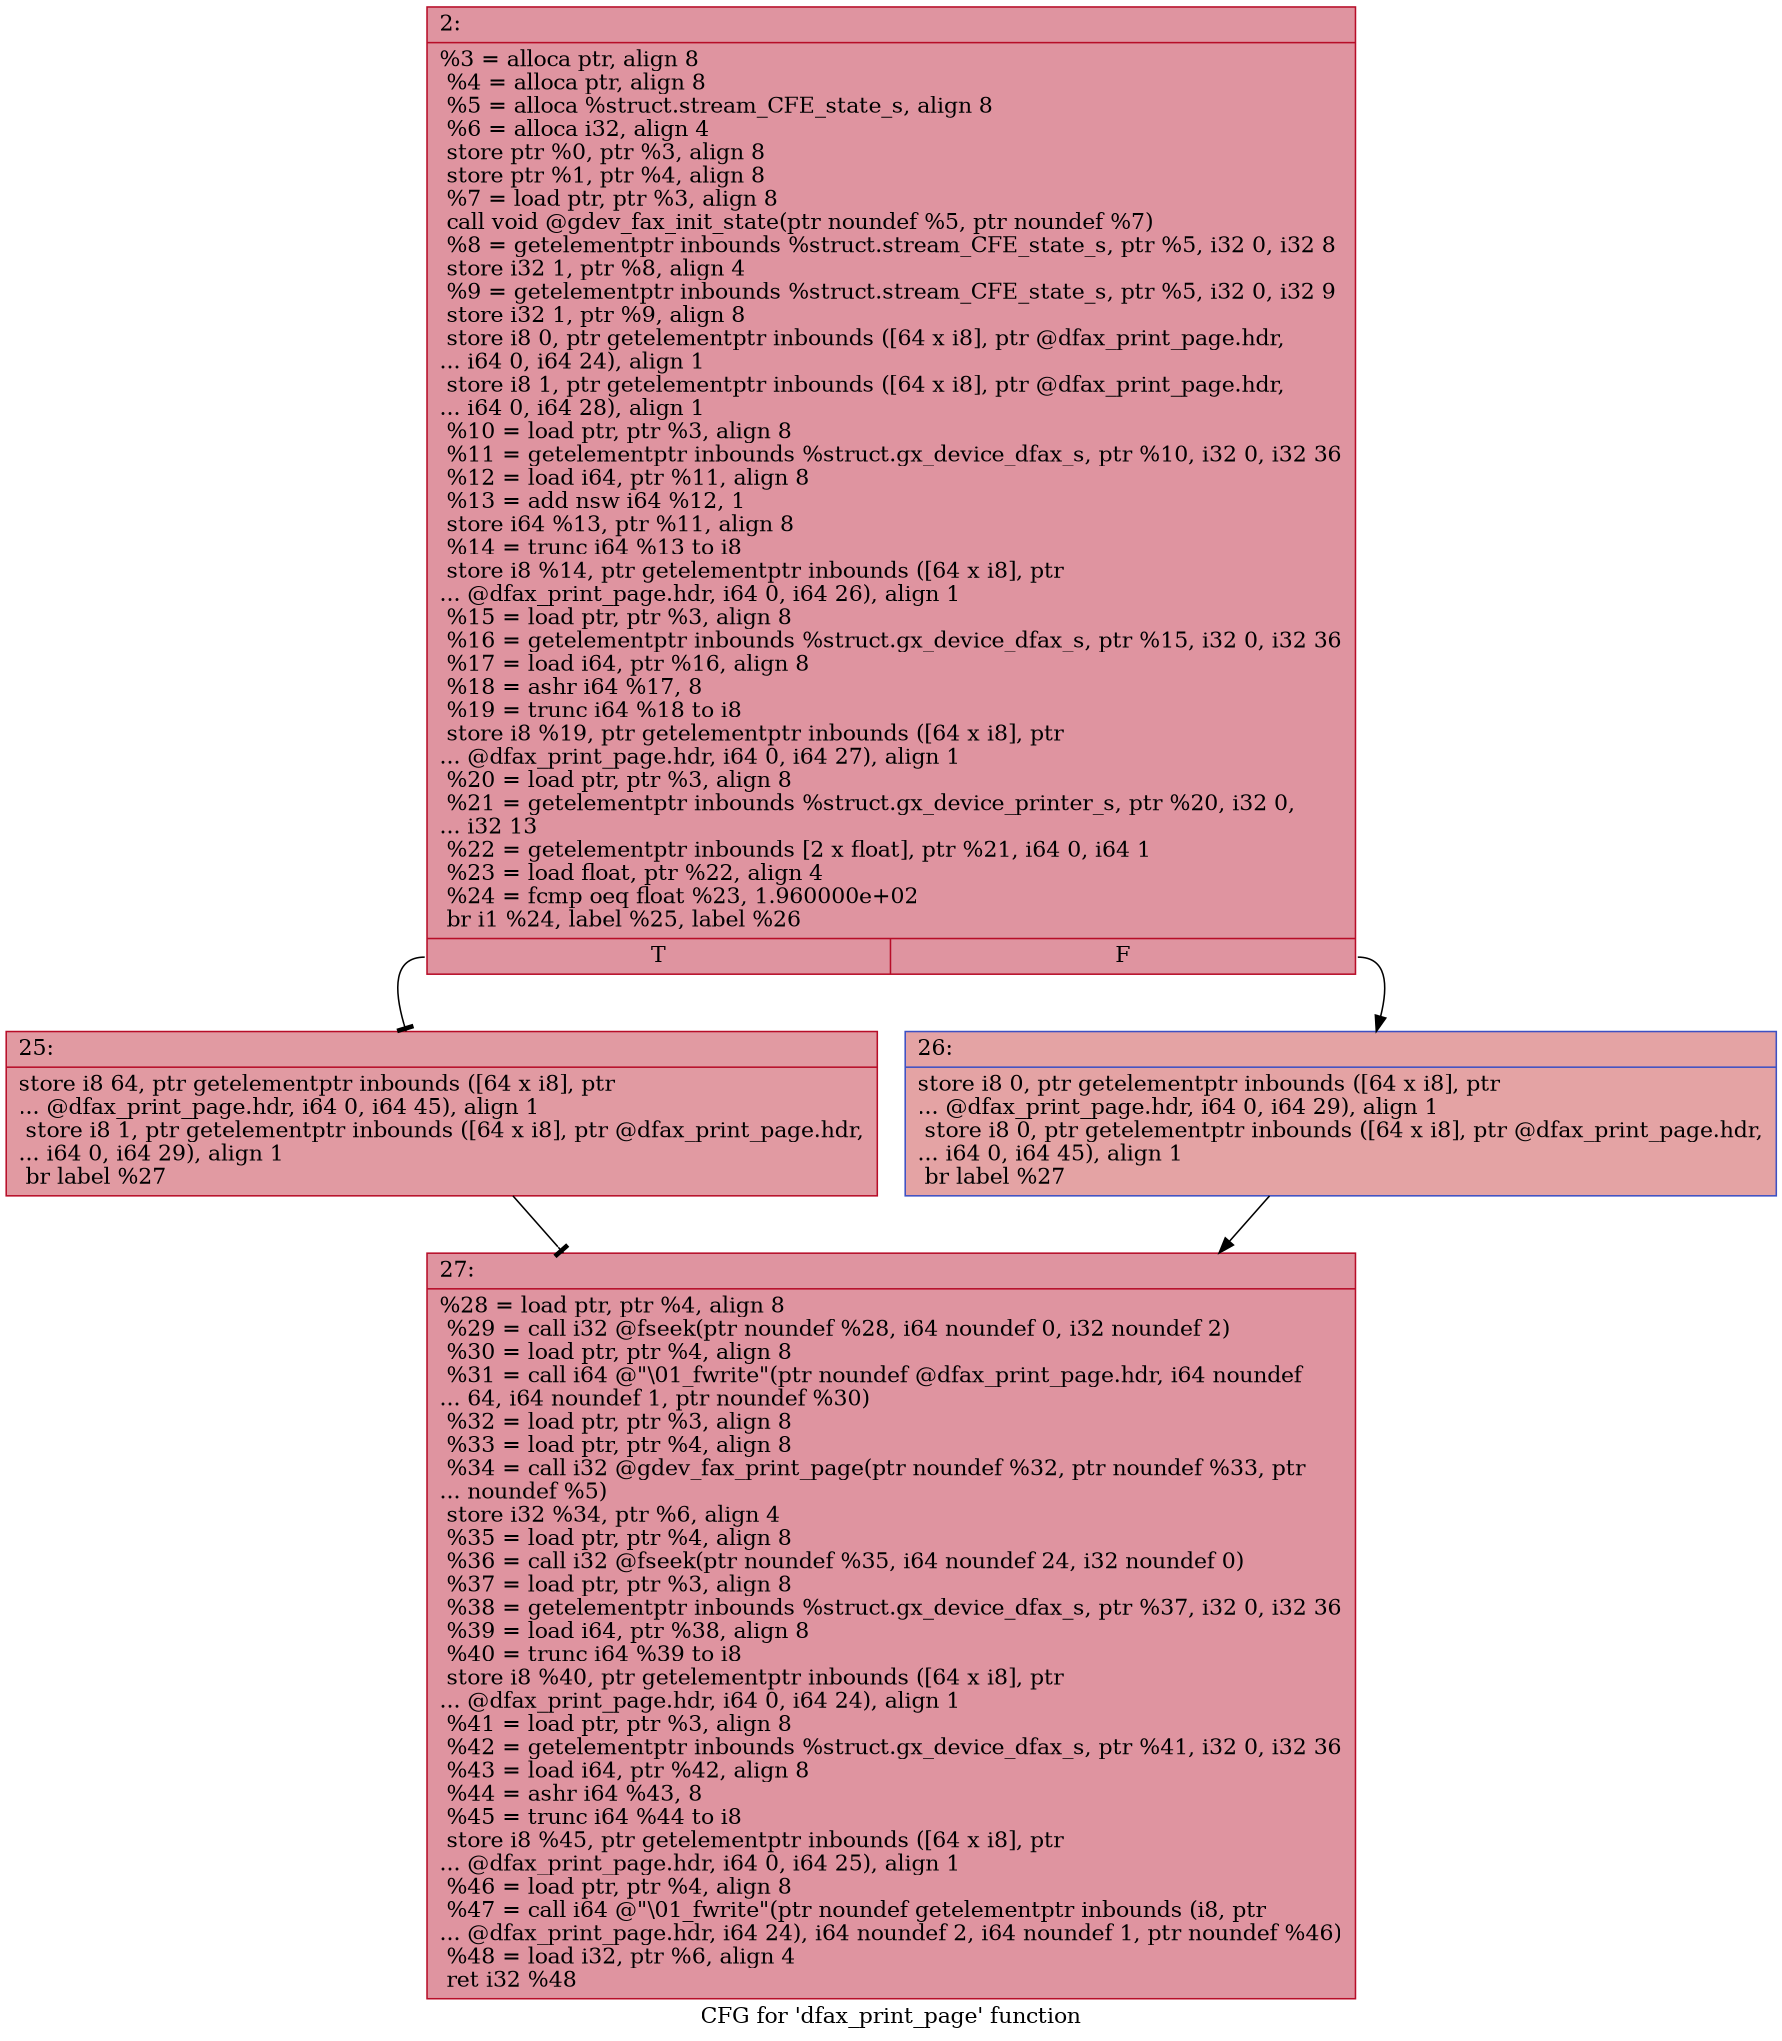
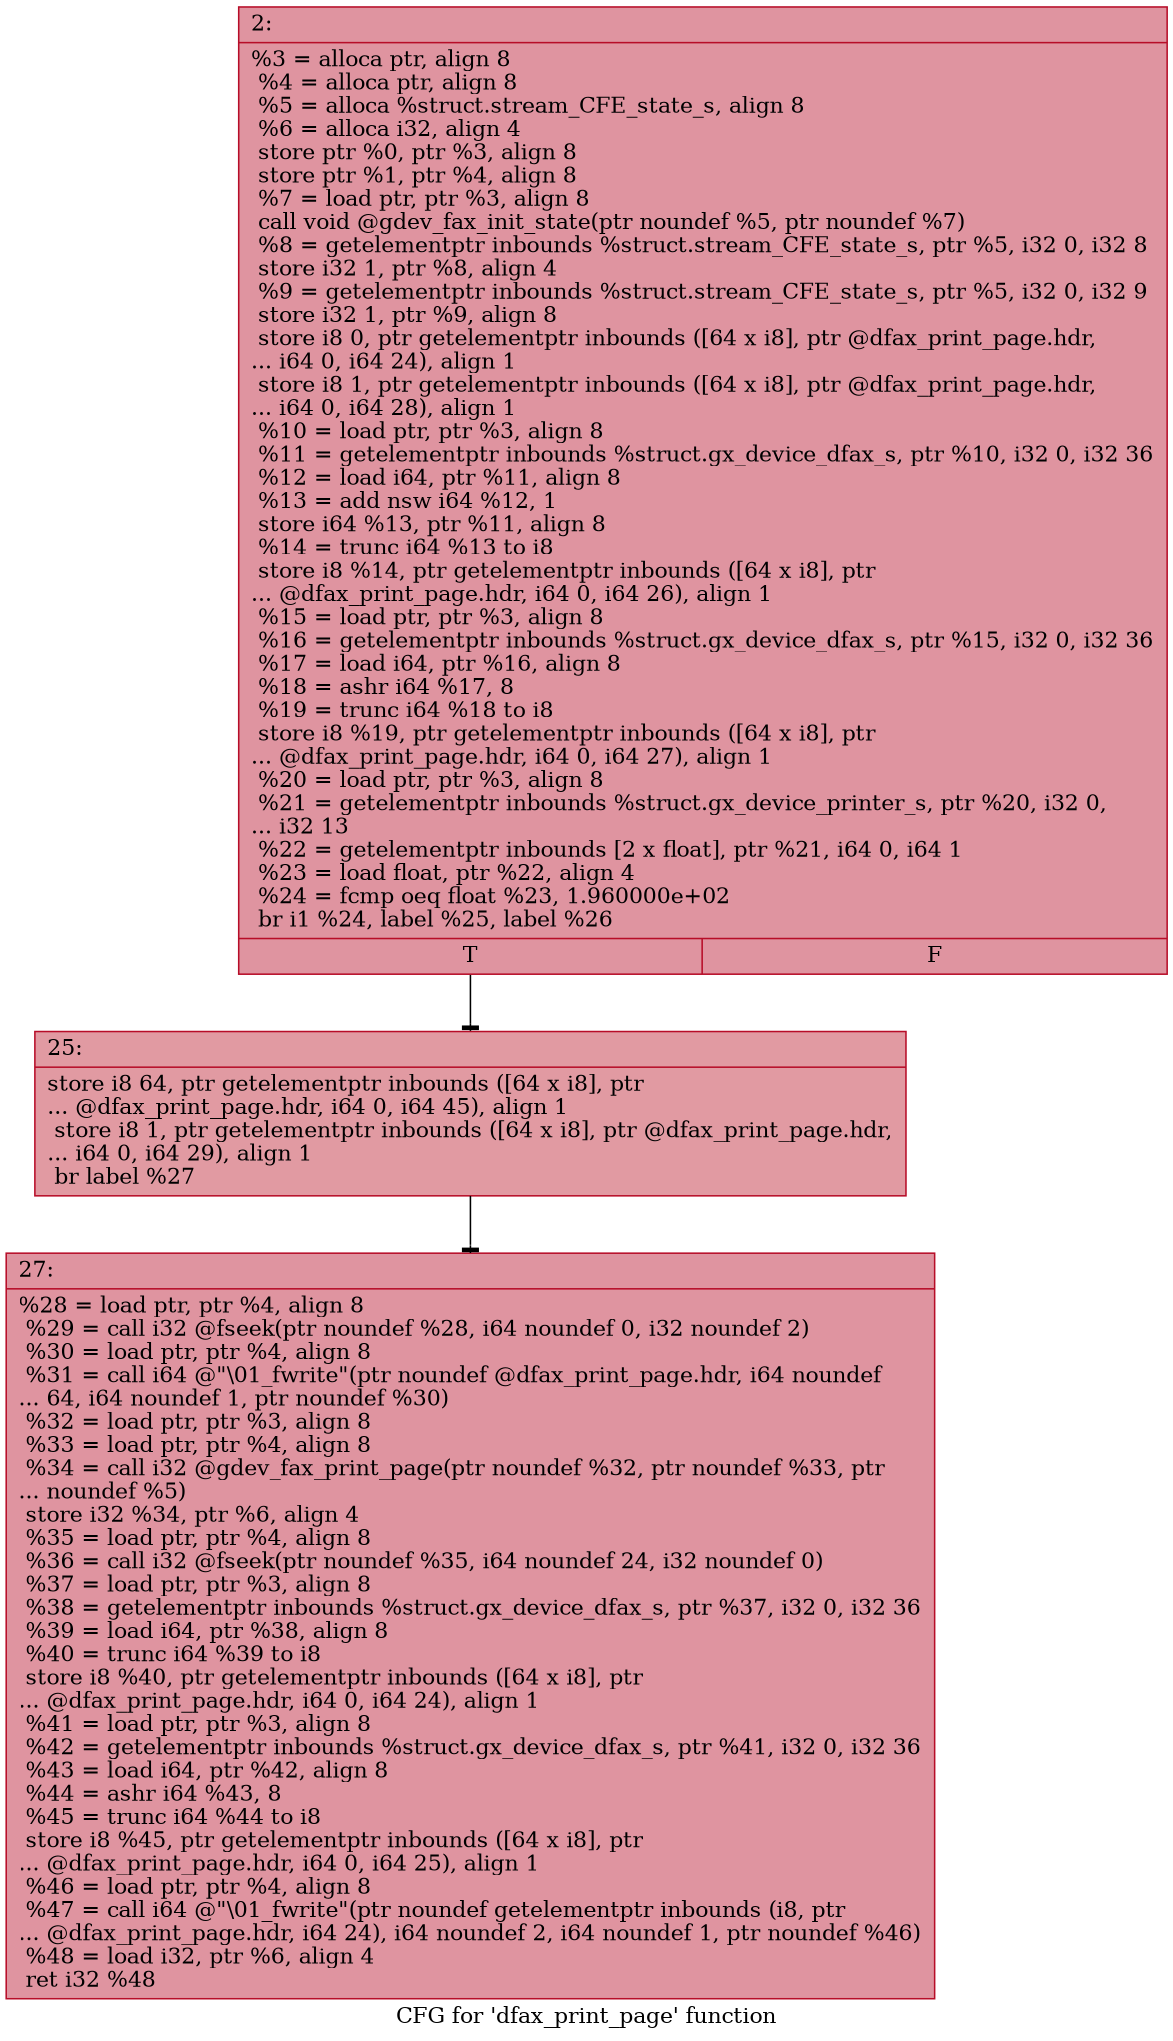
node "26:": removed
